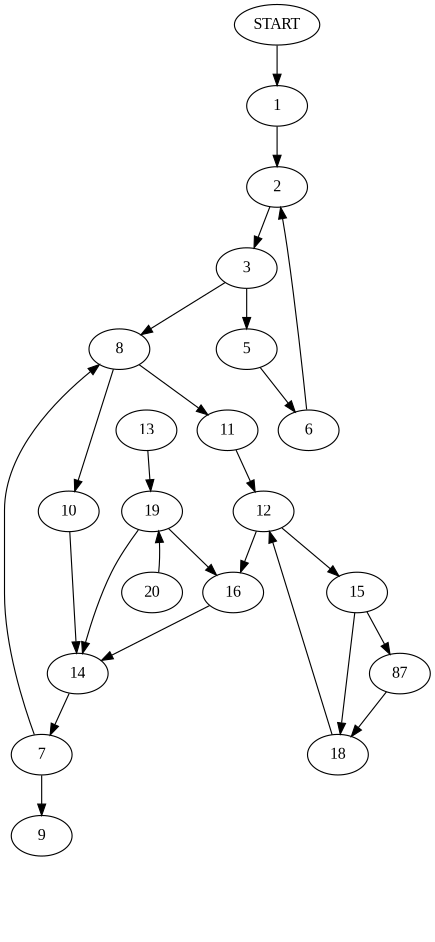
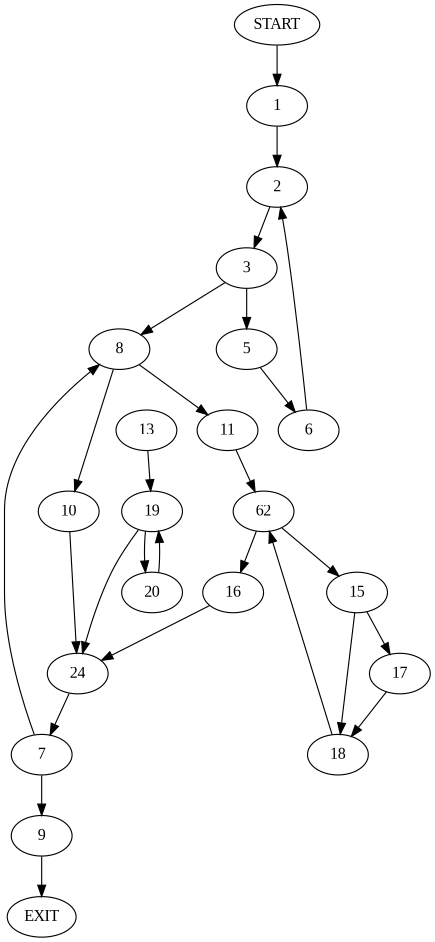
node "12": label "12" -> "62"
edge "19" -> "16": now "19" -> "20"
node "14": label "14" -> "24"
node "87": label "87" -> "17"
node "EXIT": added
